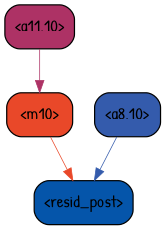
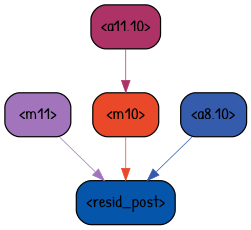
node "<m11>": added
